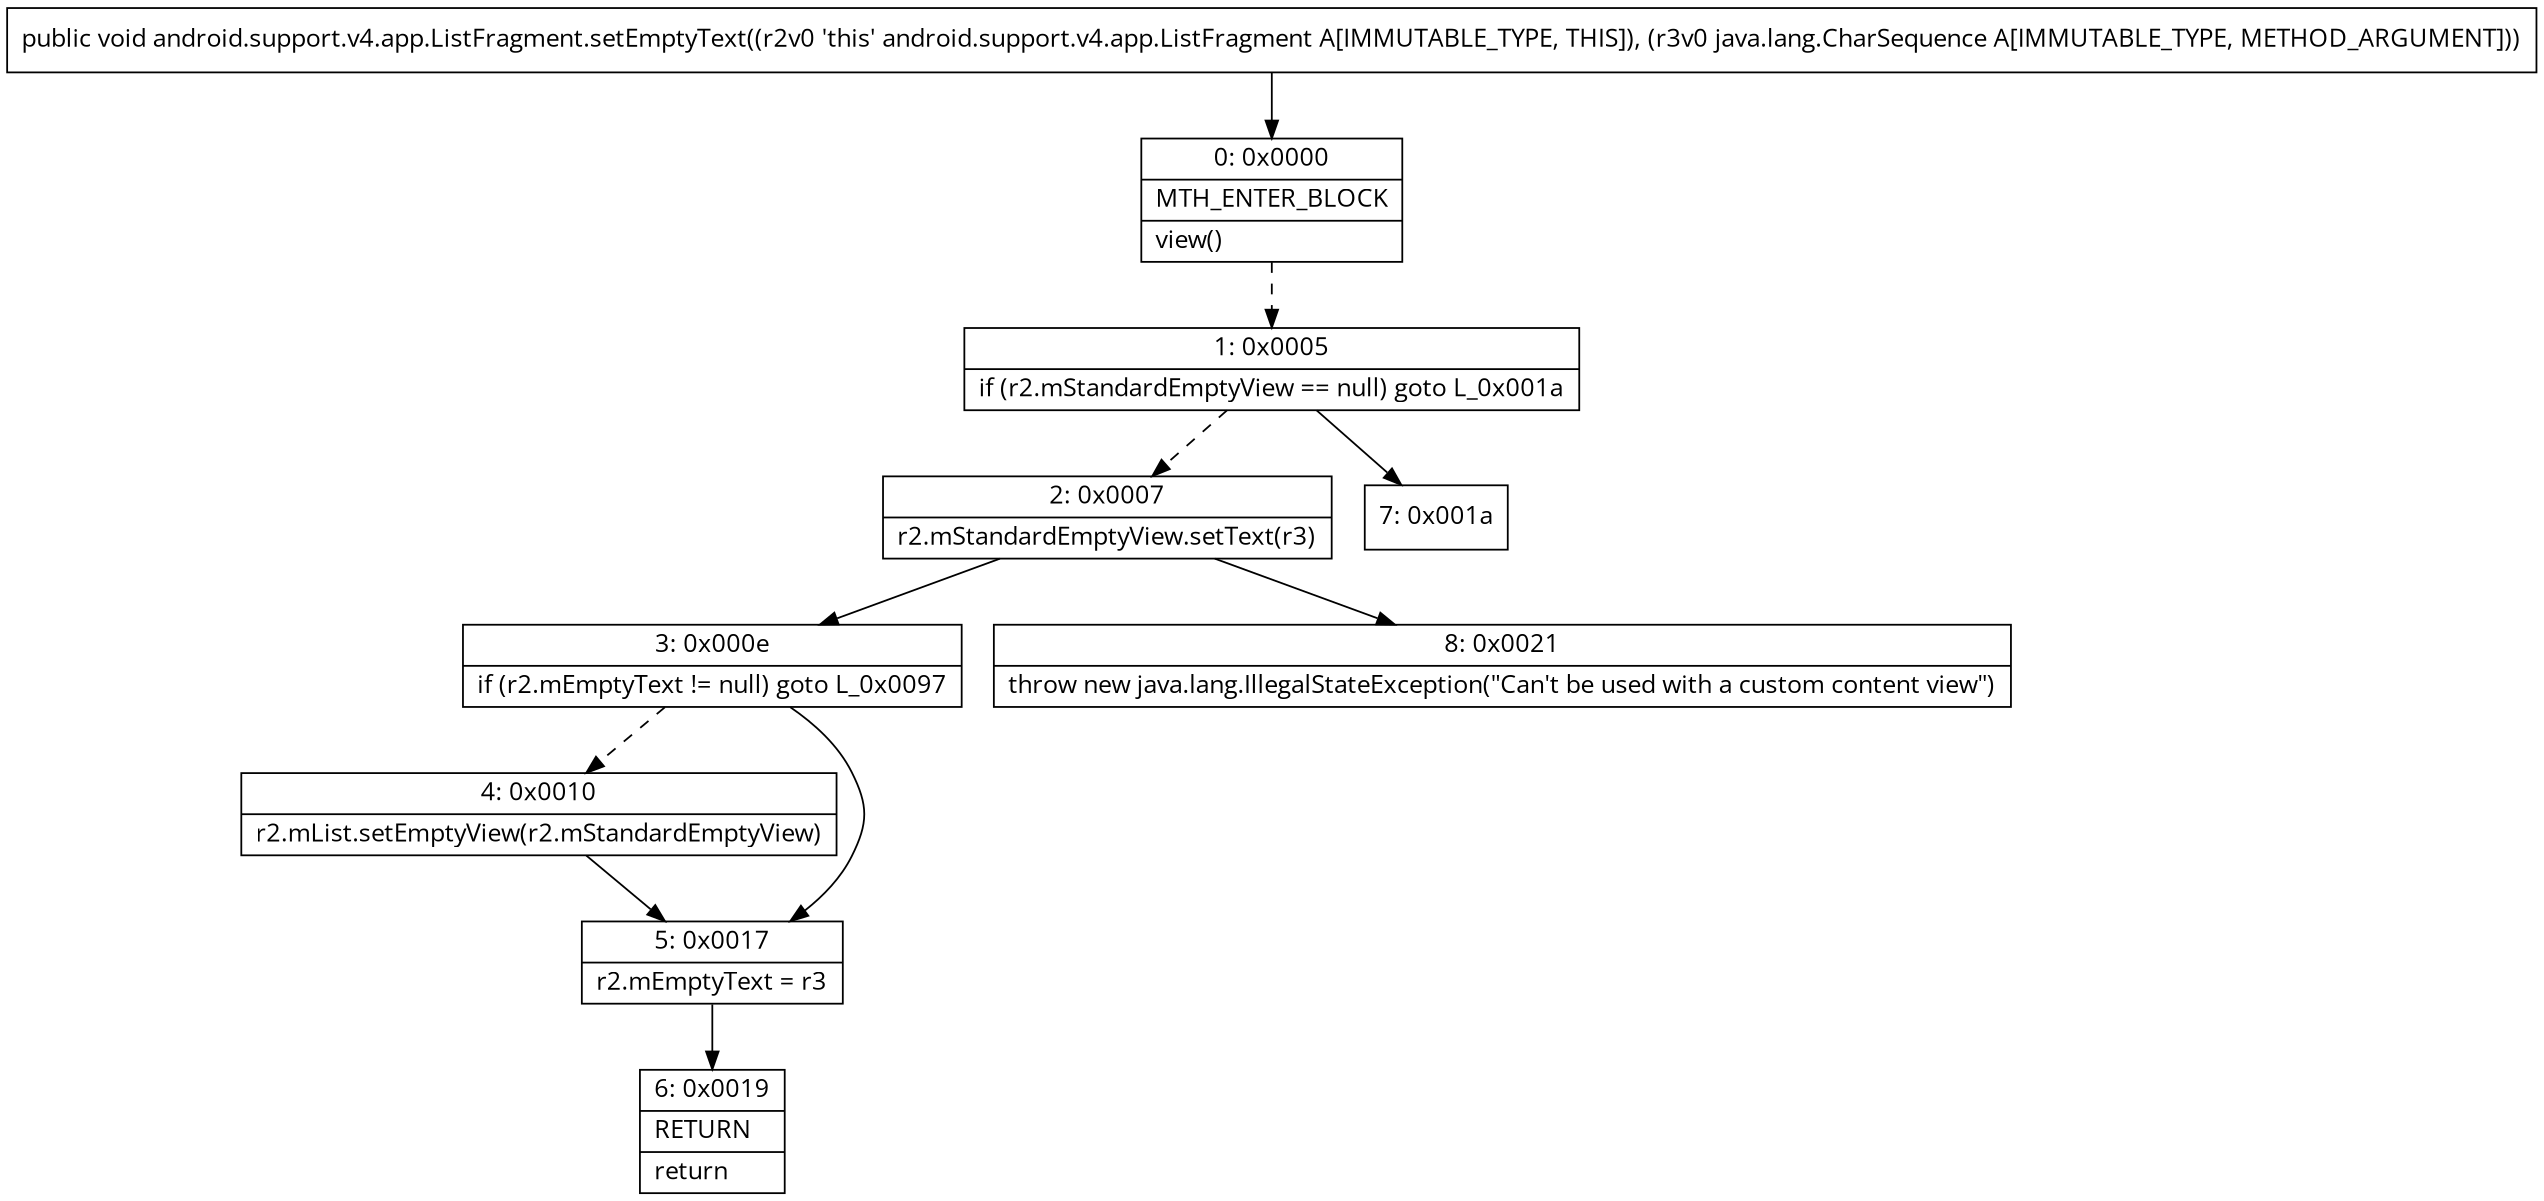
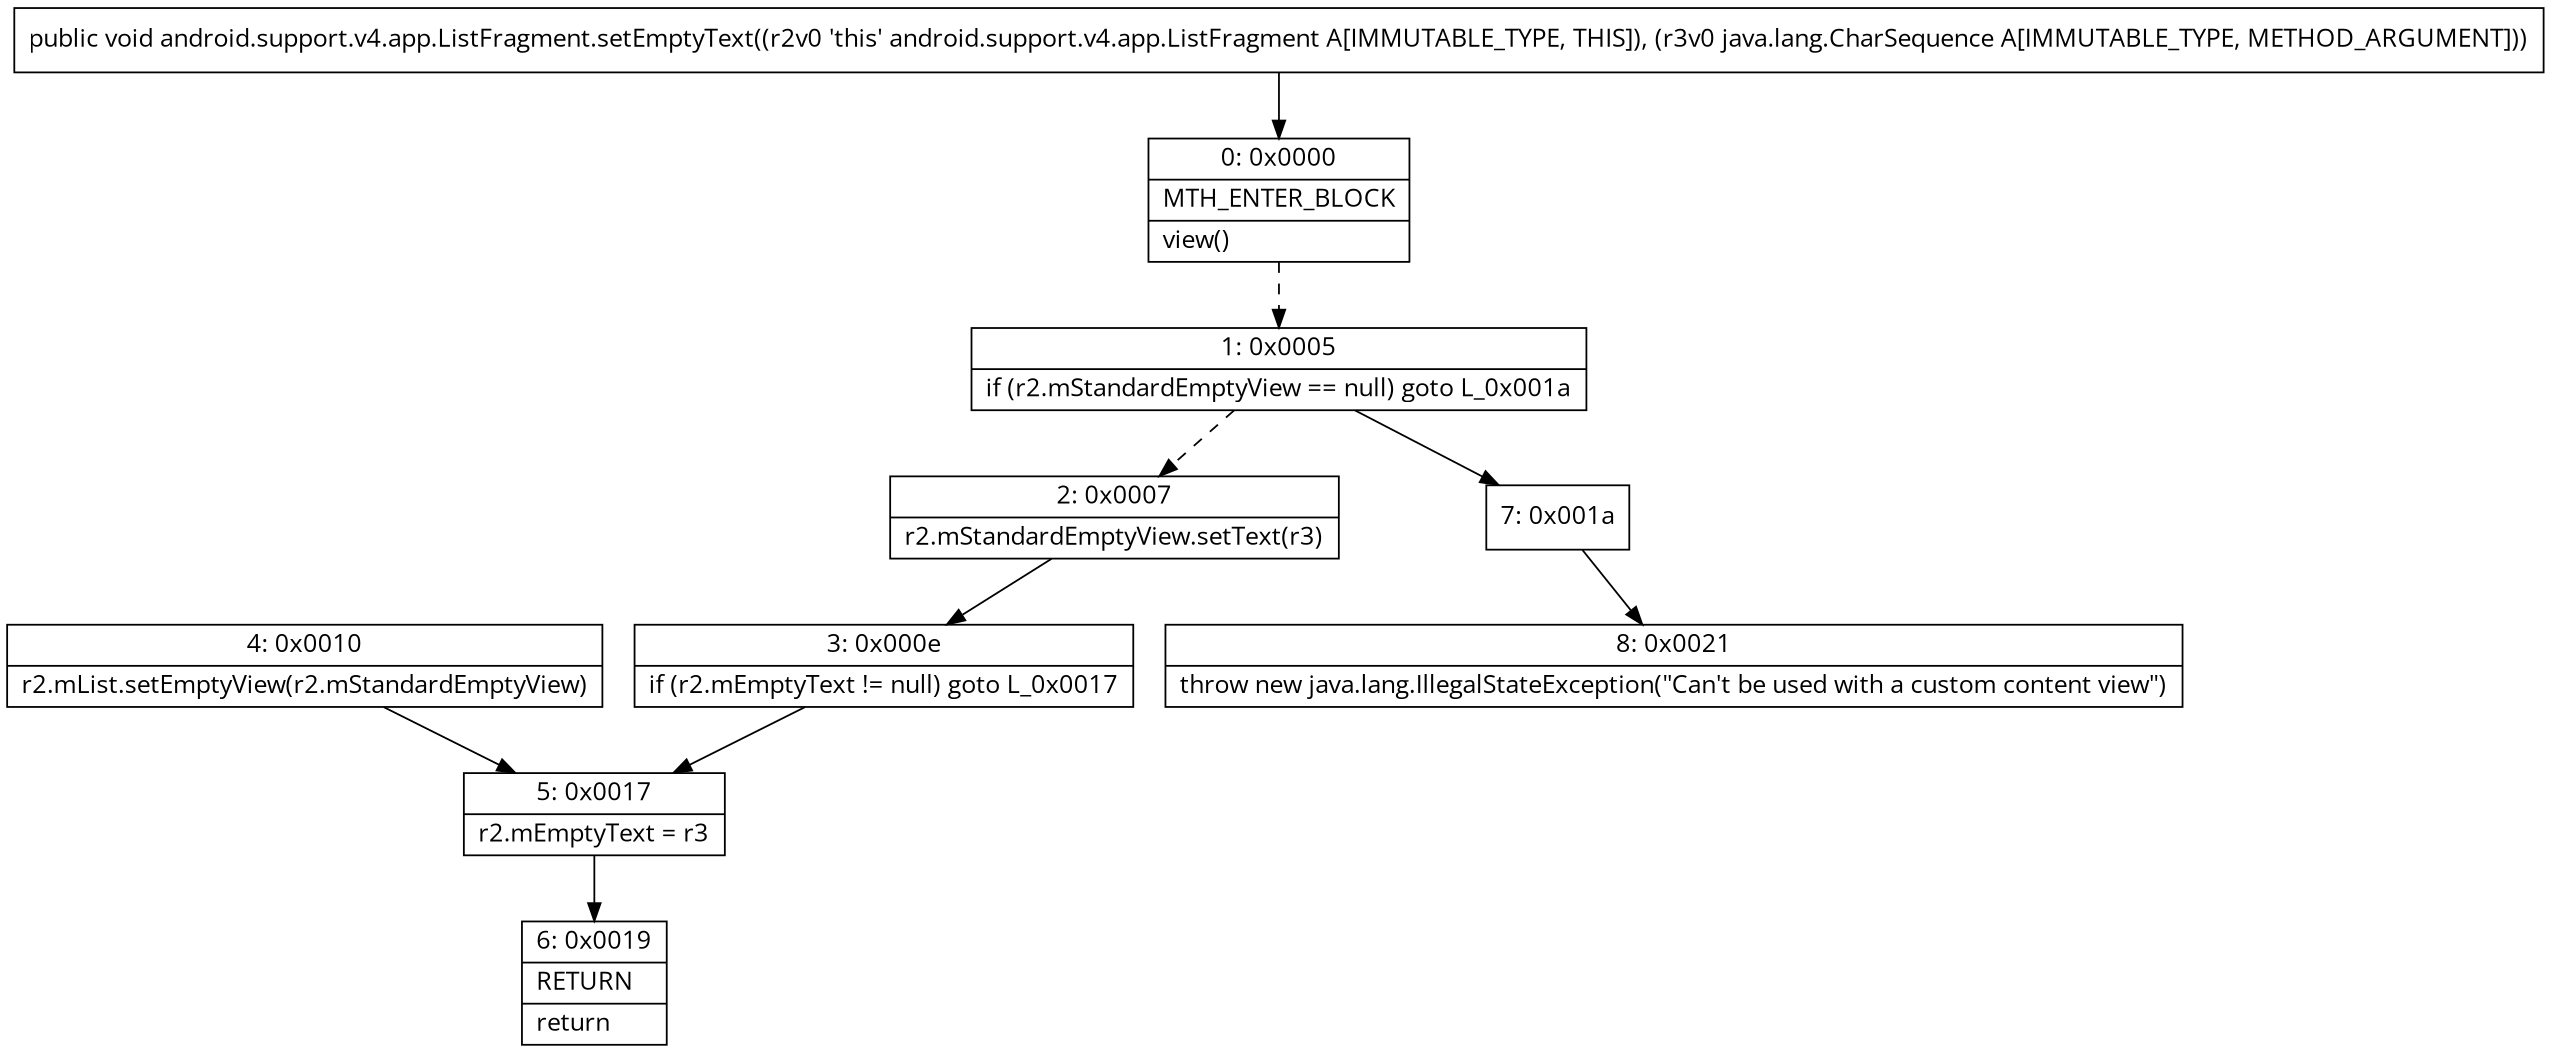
edge "2: 0x0007" -> "8: 0x0021": now "7: 0x001a" -> "8: 0x0021"
node "3: 0x000e": text "if (r2.mEmptyText != null) goto L_0x0097" -> "if (r2.mEmptyText != null) goto L_0x0017"
edge "3: 0x000e" -> "4: 0x0010": removed
